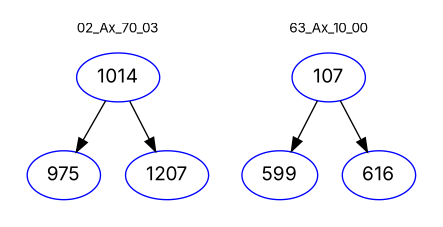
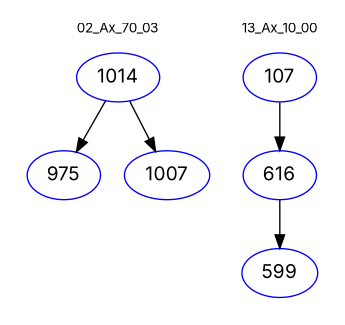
cluster "63_Ax_10_00": label "63_Ax_10_00" -> "13_Ax_10_00"
edge "107" -> "599": now "616" -> "599"
node "1207": label "1207" -> "1007"
